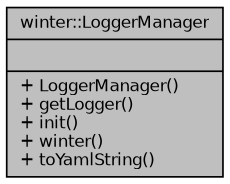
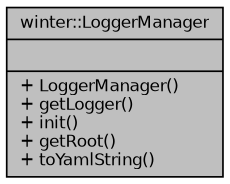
node "winter::LoggerManager": text "+ winter()" -> "+ getRoot()"
